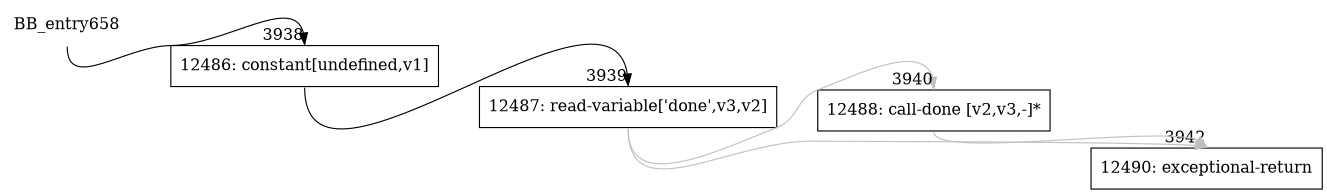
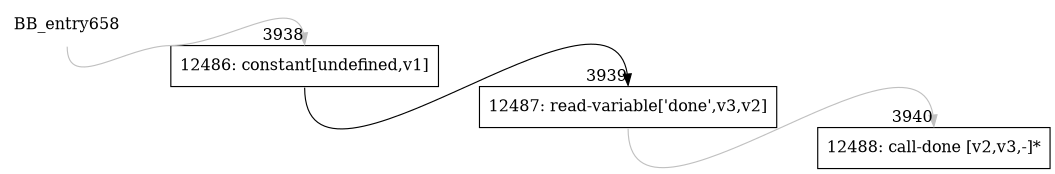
edge "BB_entry658" -> "12486: constant[undefined,v1]": color black -> gray
node "12490: exceptional-return": removed
